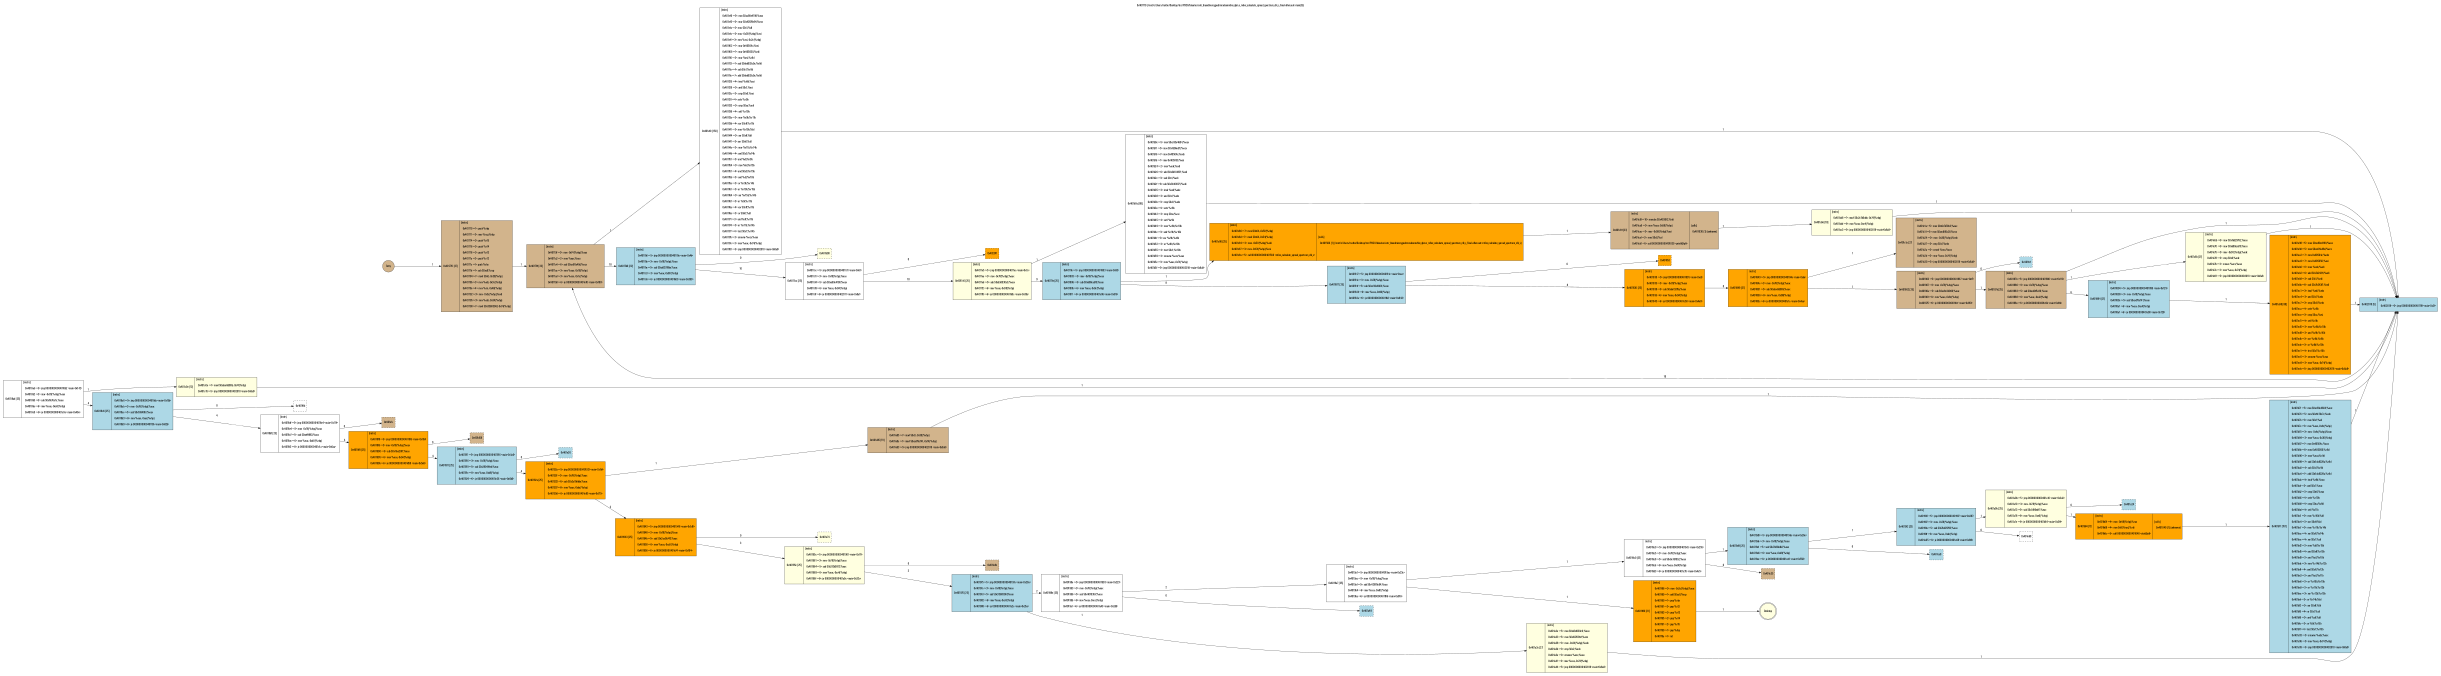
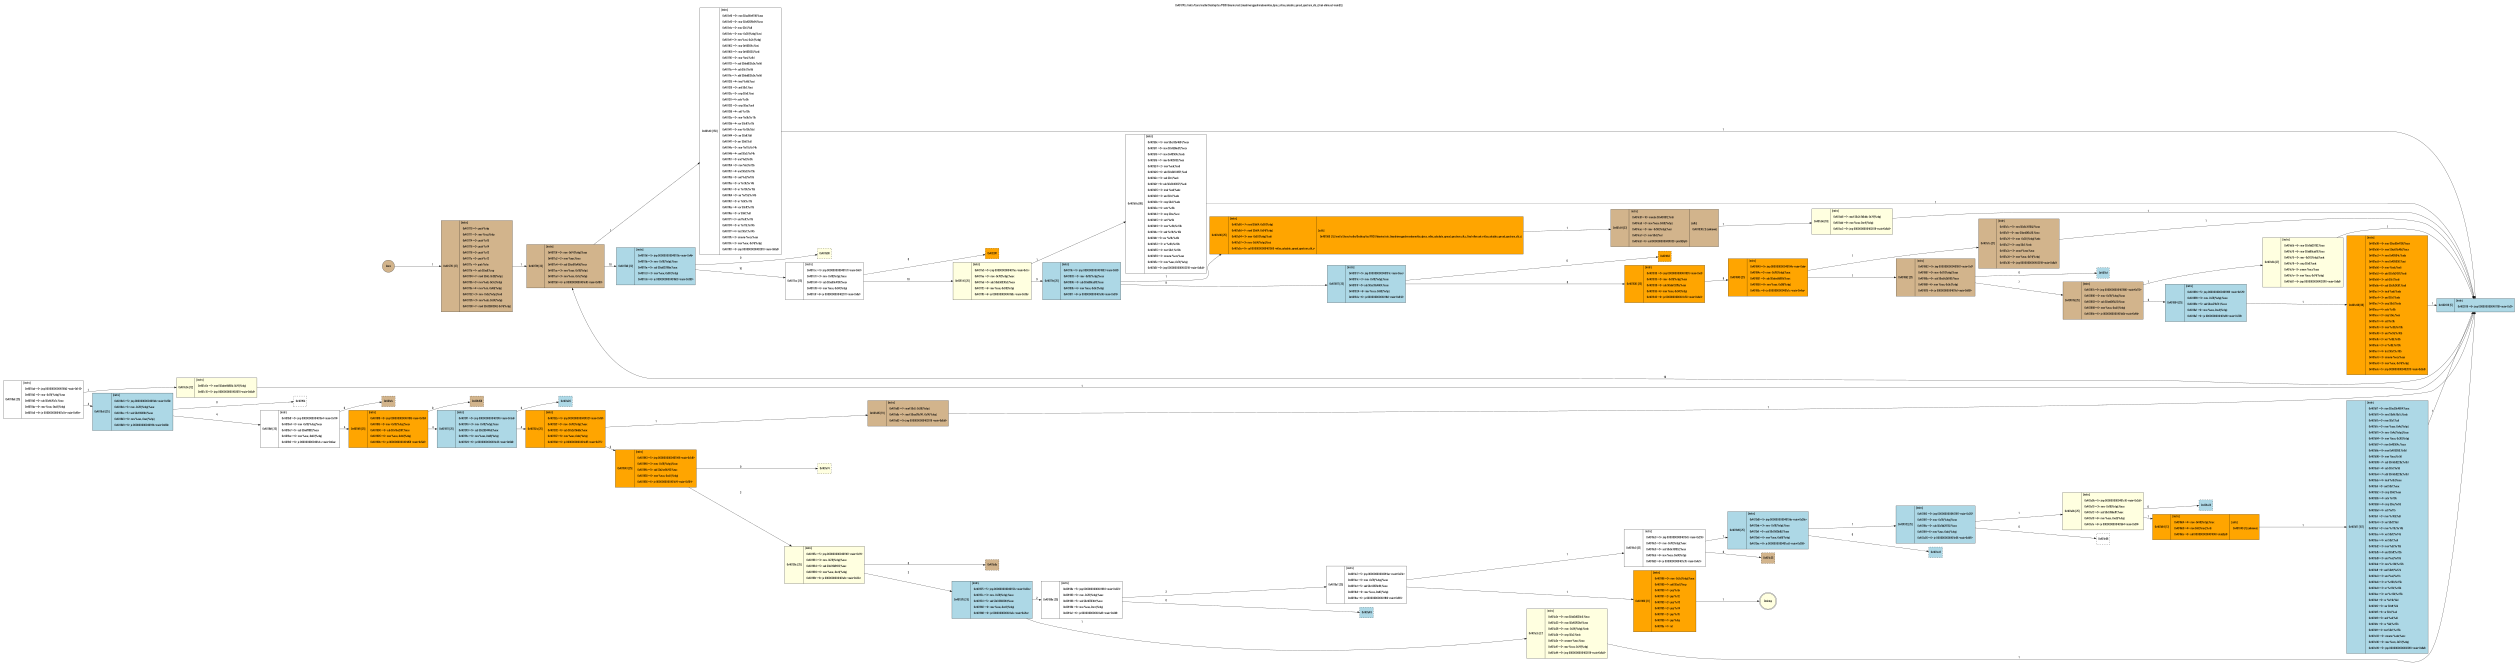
edge "0x40187b [25]" -> "0x402018 [5]": now "0x401c1a [27]" -> "0x402018 [5]"
node "Entry": label "Entry" -> "Users"
